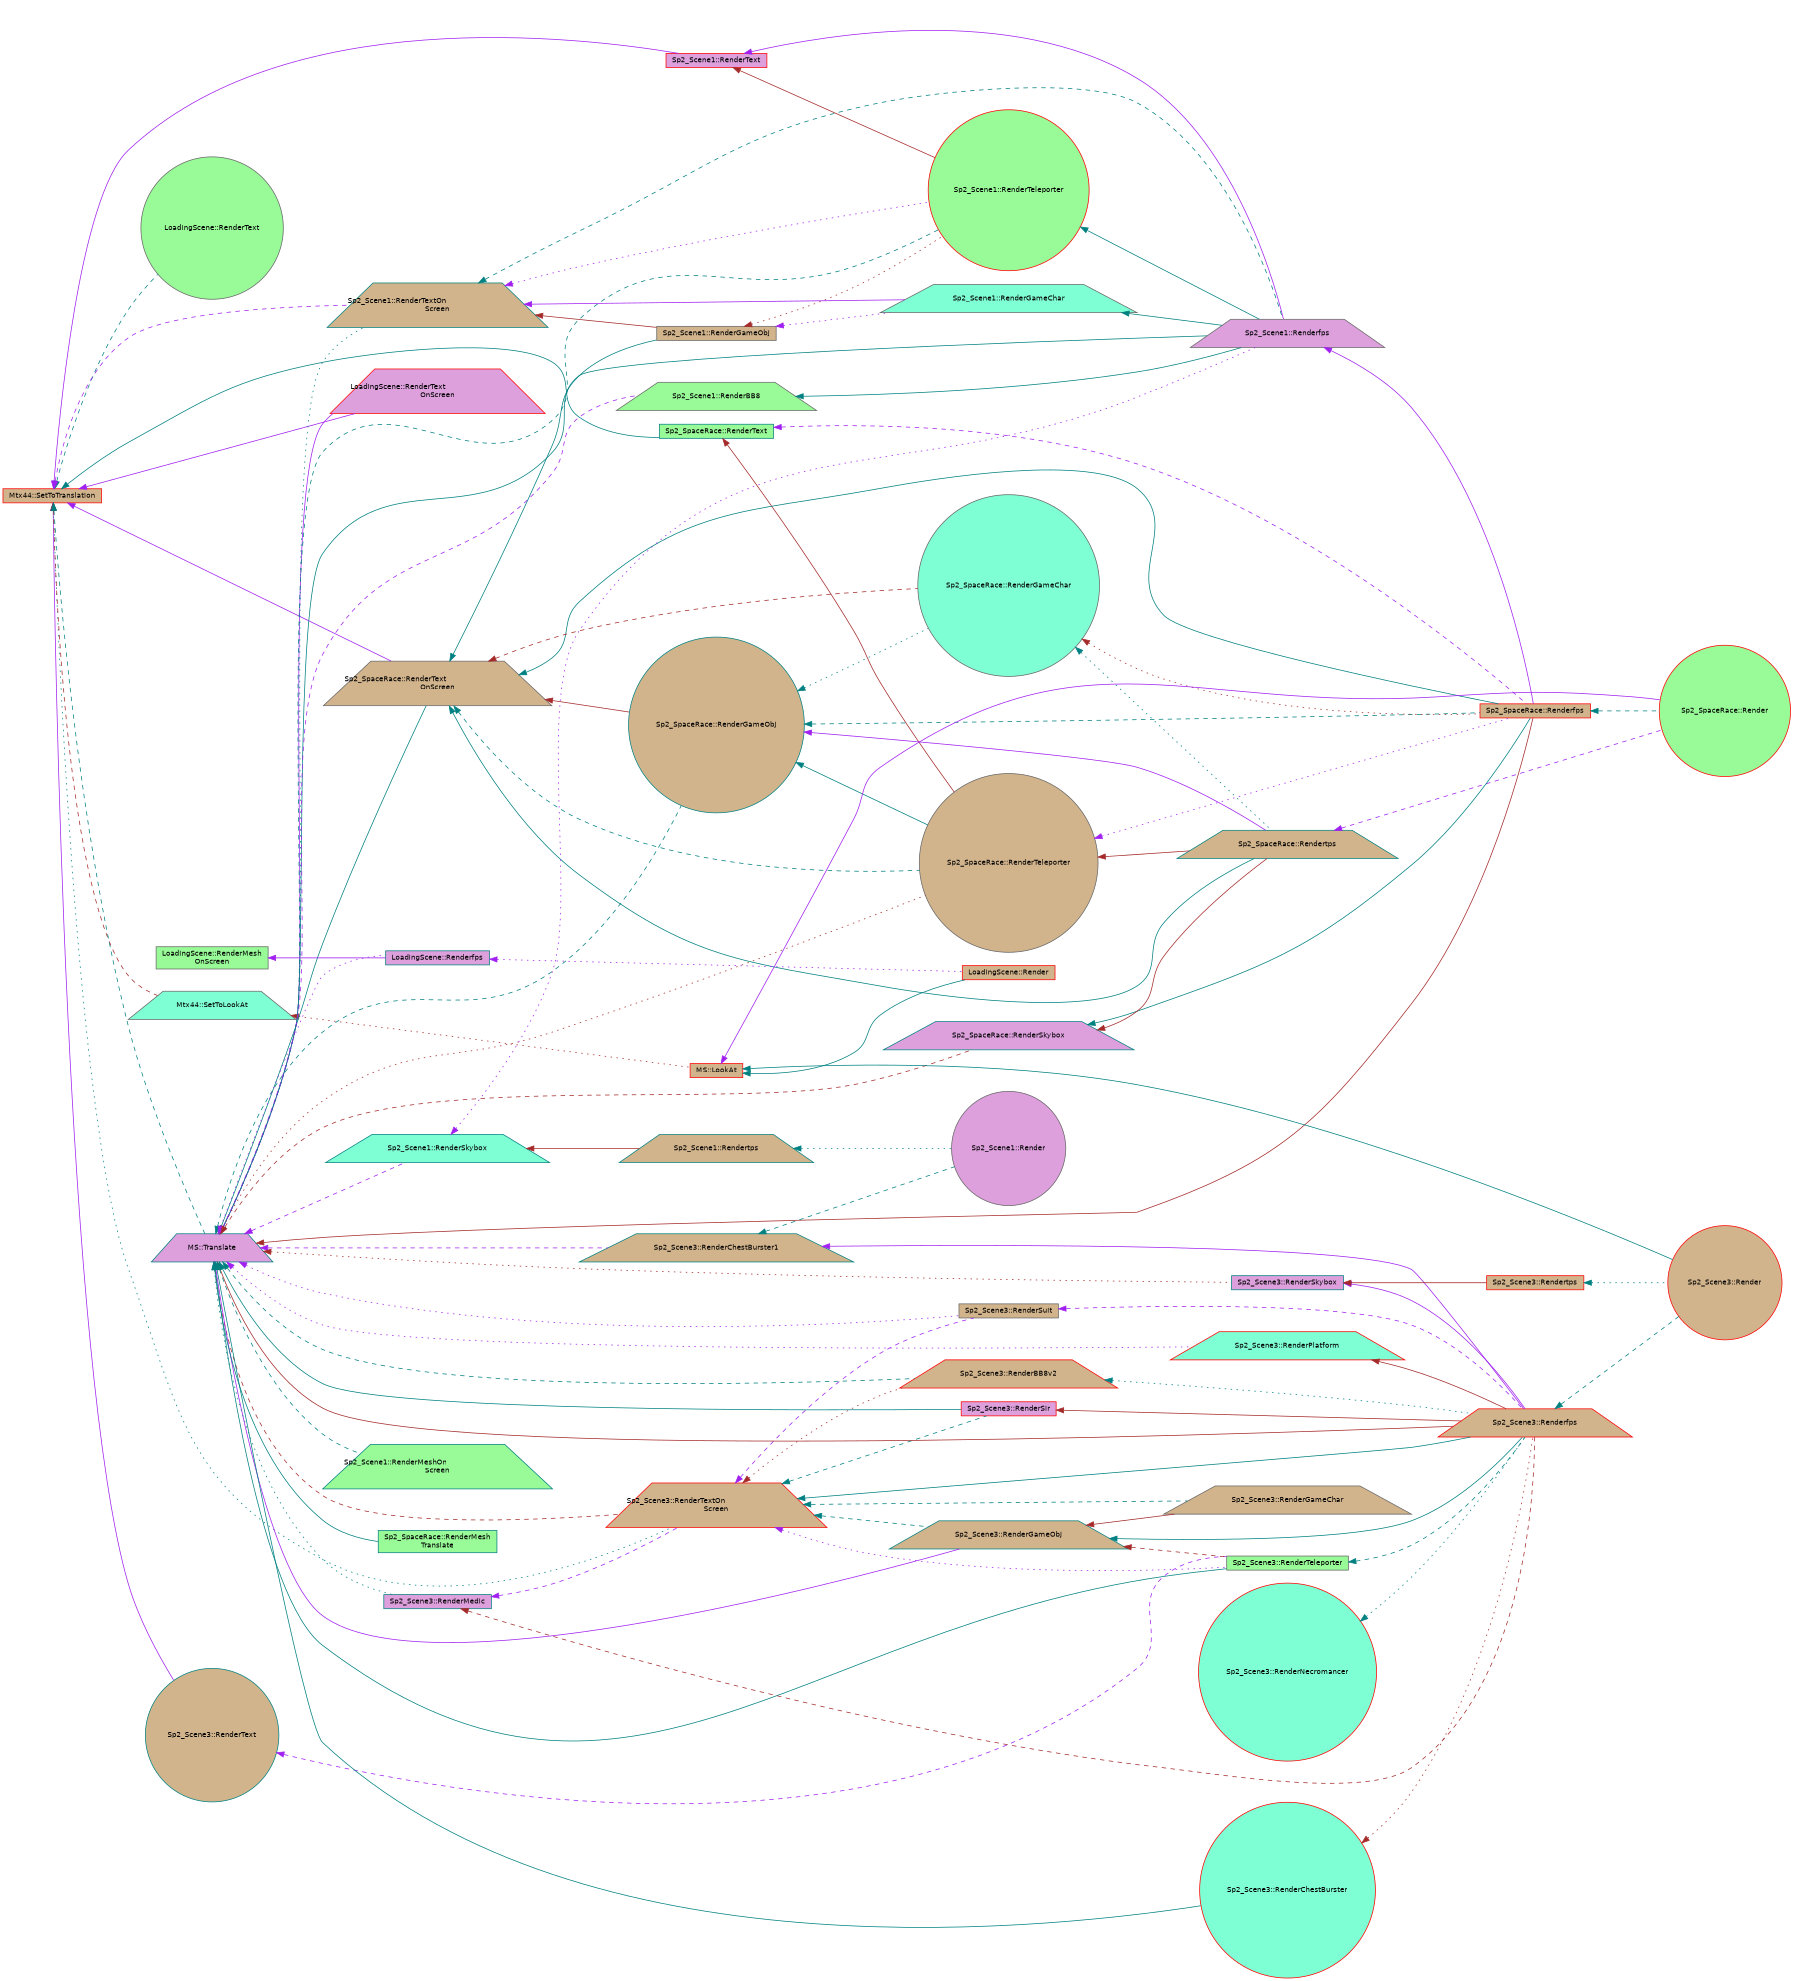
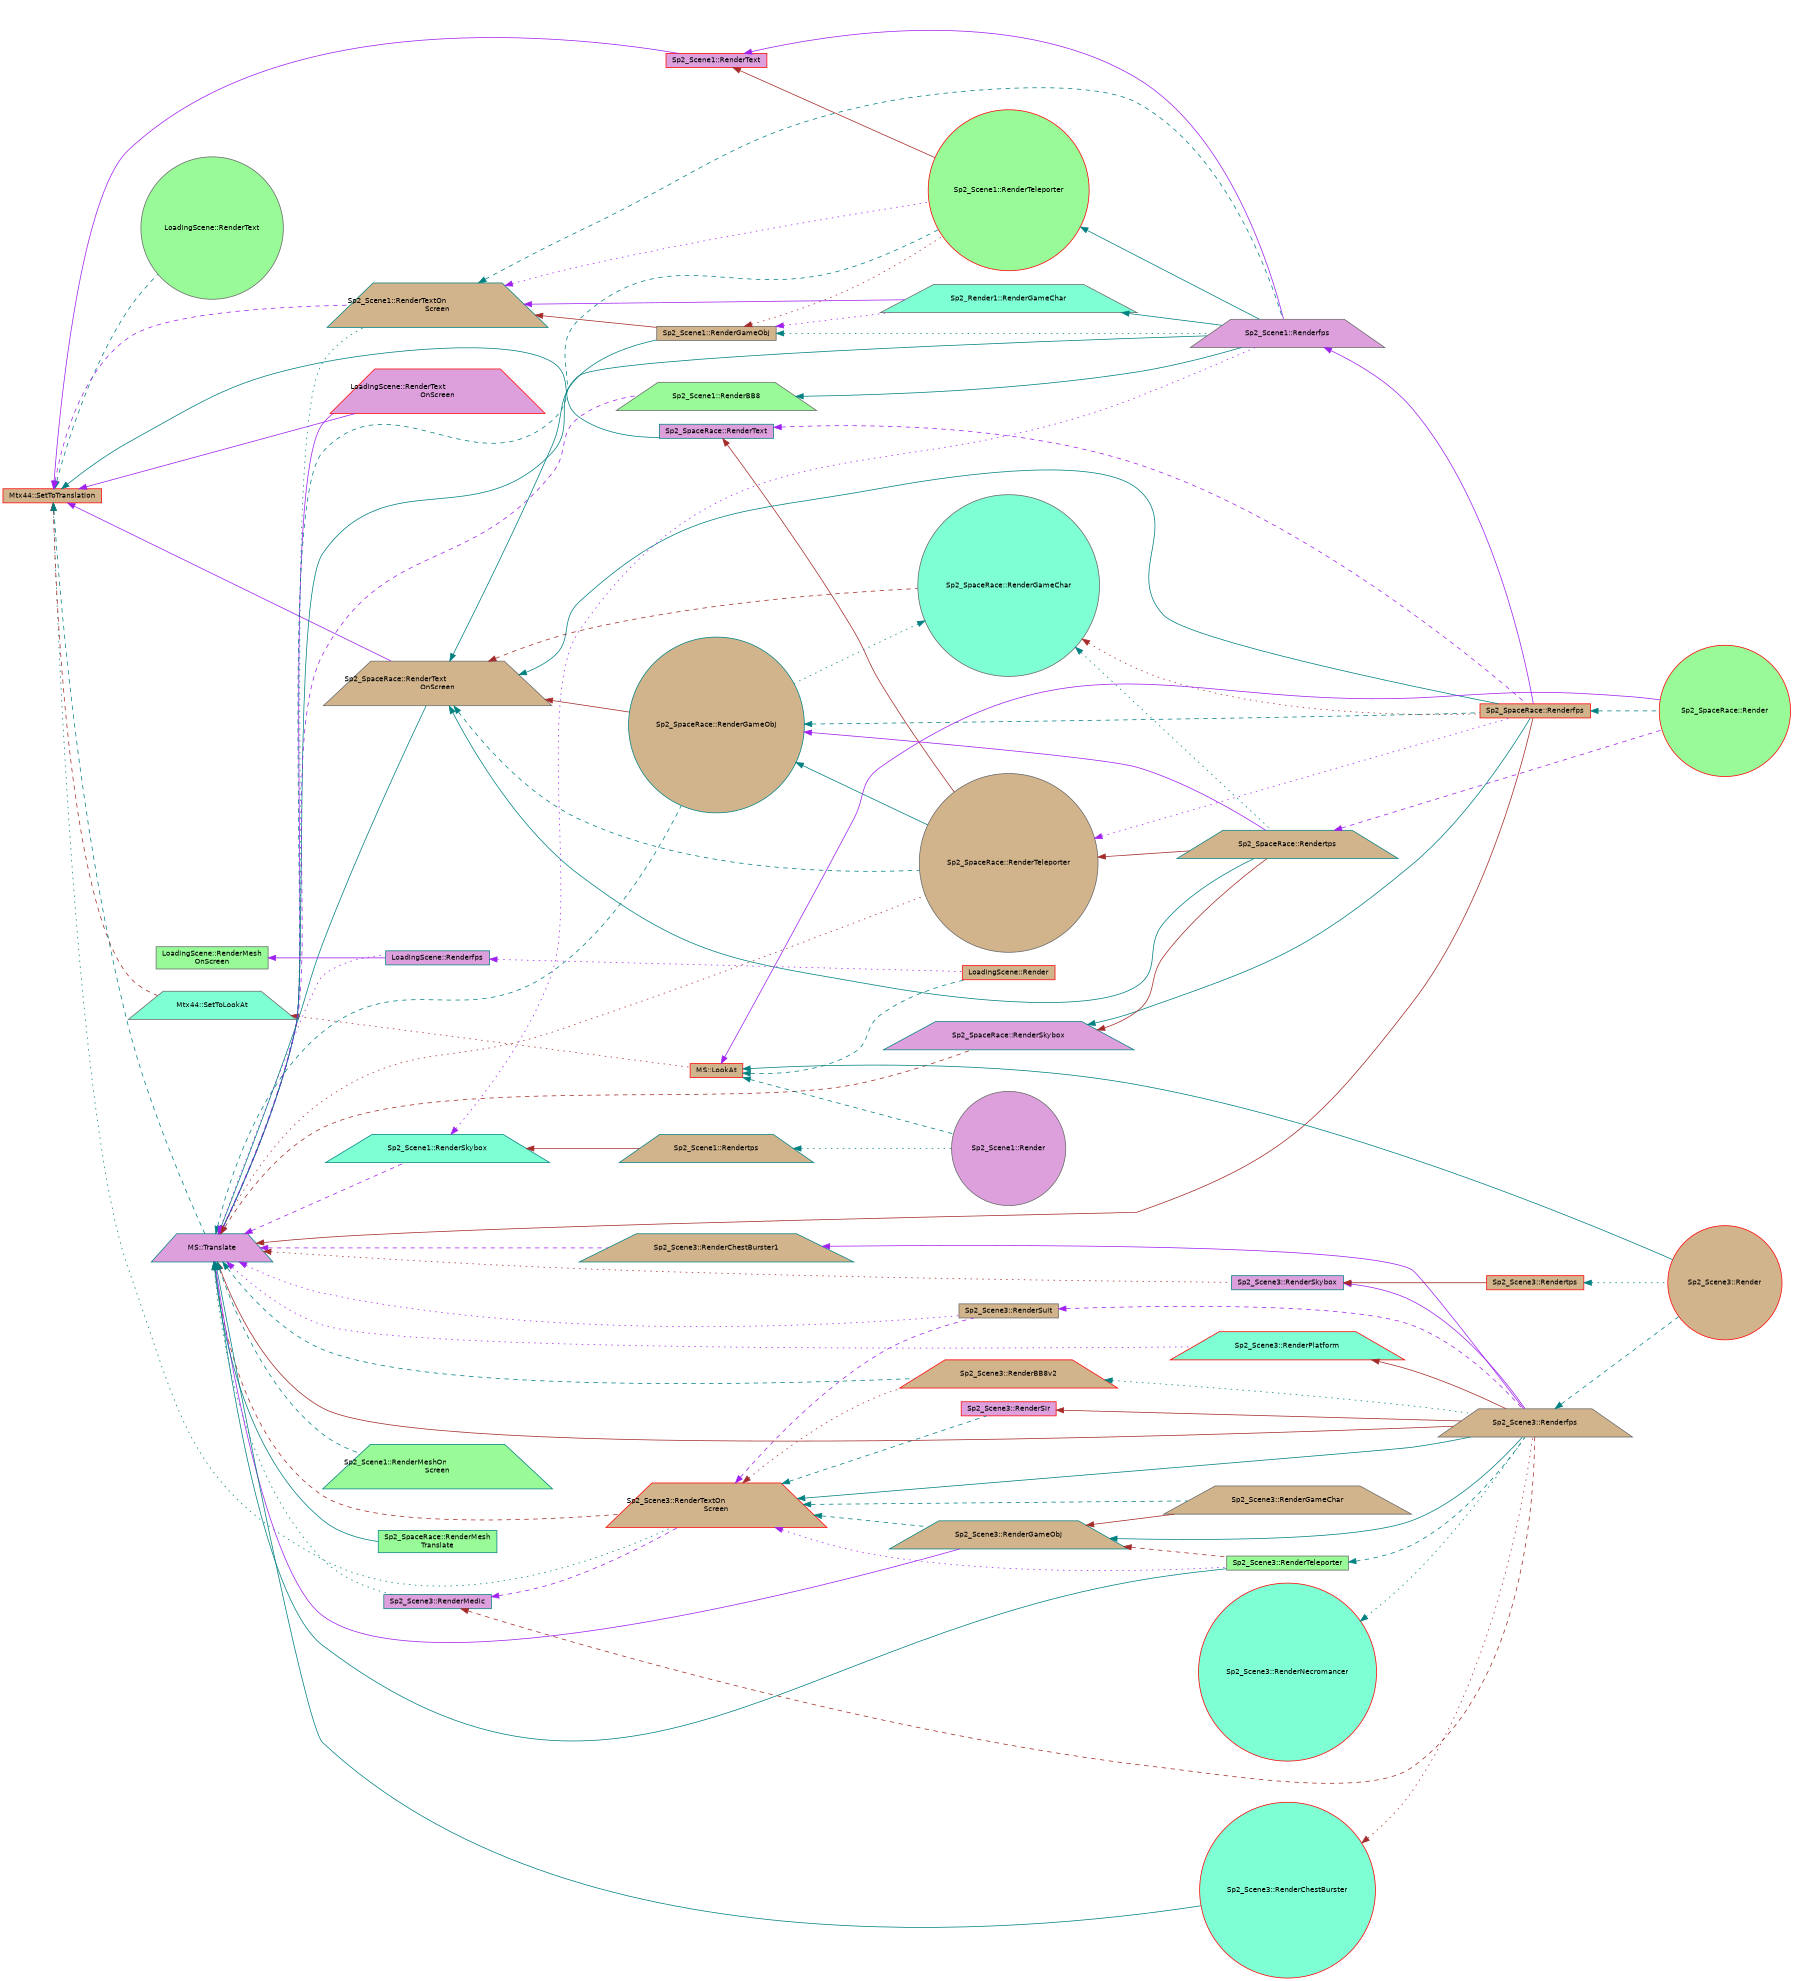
node "Sp2_Scene1::RenderGameChar": label "Sp2_Scene1::RenderGameChar" -> "Sp2_Render1::RenderGameChar"
edge "Sp2_Scene1::Renderfps" -> "Sp2_Scene1::RenderGameObj": added
node "Sp2_SpaceRace::RenderText": fillcolor palegreen -> plum
edge "Sp2_SpaceRace::RenderGameChar" -> "Sp2_SpaceRace::RenderGameObj": reversed
edge "LoadingScene::Render" -> "MS::LookAt": style solid -> dashed
edge "Sp2_Scene1::Render" -> "Sp2_Scene3::RenderChestBurster1": now "Sp2_Scene1::Render" -> "MS::LookAt"
edge "Sp2_Scene3::RenderSir" -> "MS::Translate": removed
node "Sp2_Scene3::Renderfps": color red -> gray40
node "Sp2_Scene3::RenderText": removed
